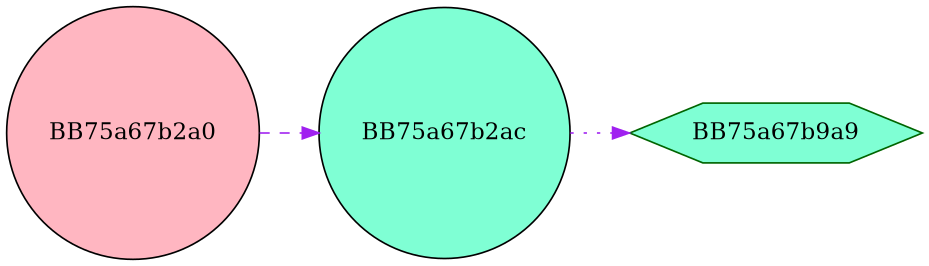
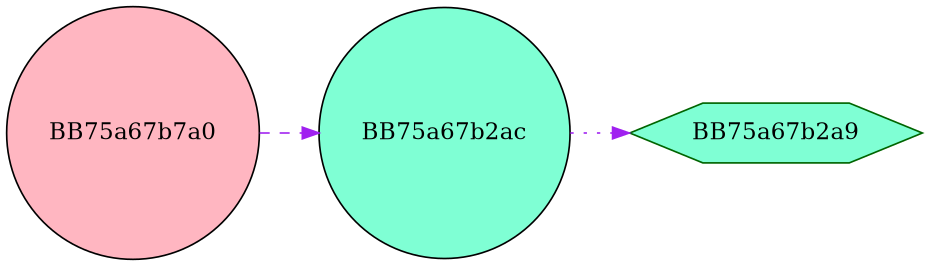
node "BB75a67b2a0": label "BB75a67b2a0" -> "BB75a67b7a0"
node "BB75a67b9a9": label "BB75a67b9a9" -> "BB75a67b2a9"
